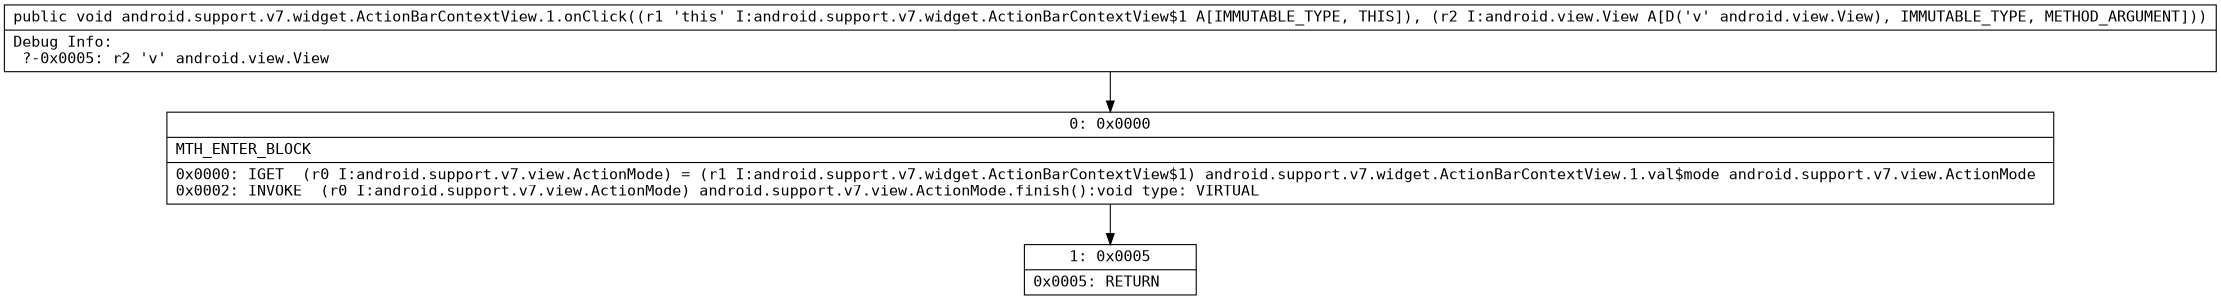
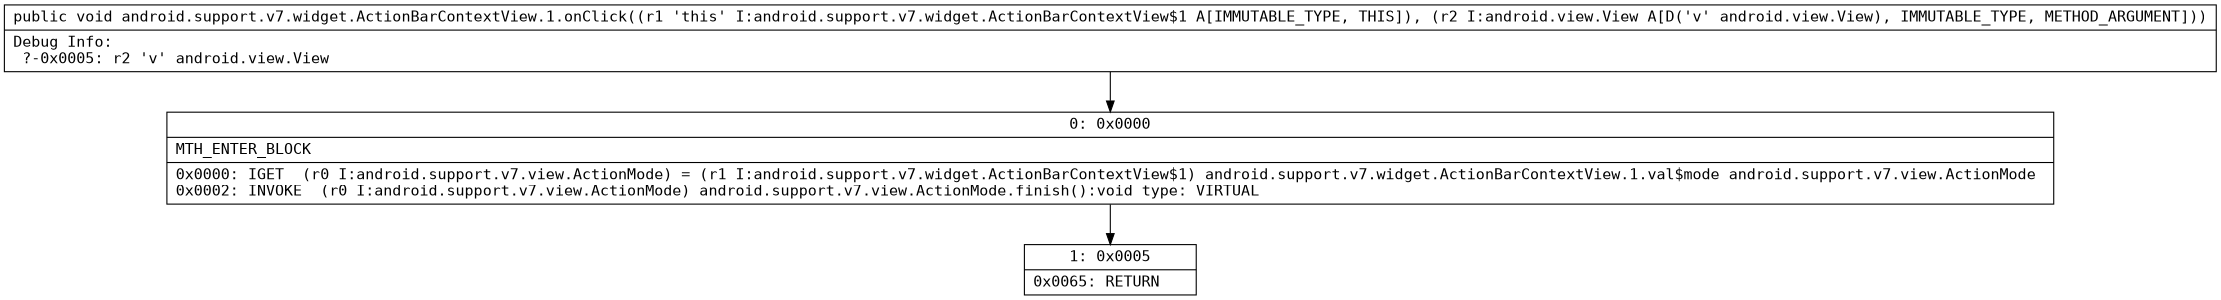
node "1: 0x0005": text "0x0005: RETURN" -> "0x0065: RETURN"
